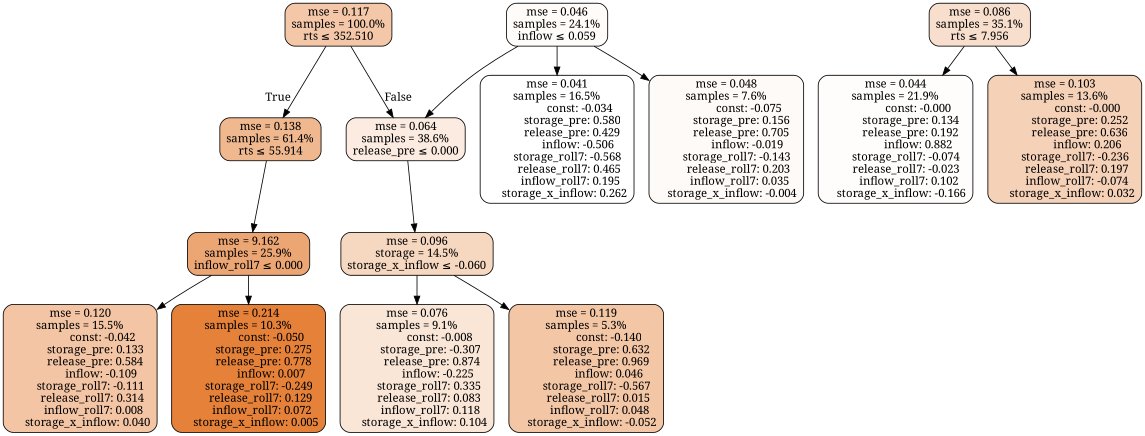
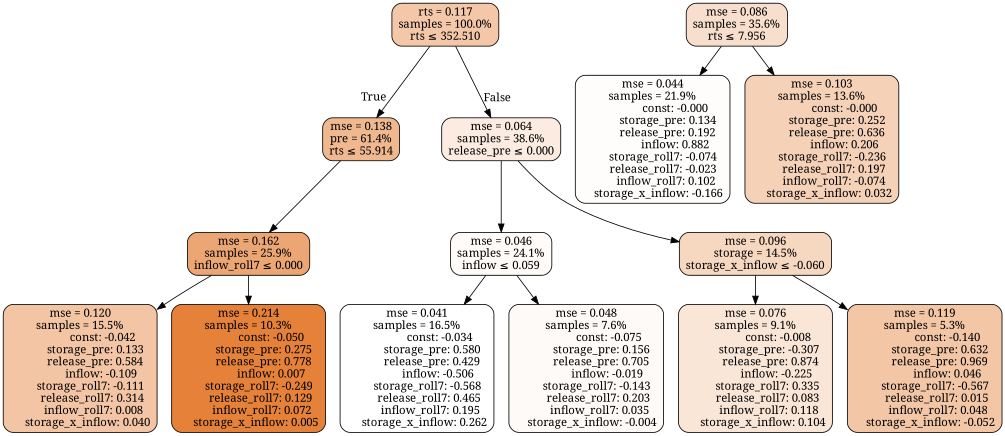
node "mse = 0.117 samples = 100.0% rts ≤ 352.510": label "mse = 0.117 samples = 100.0% rts ≤ 352.510" -> "rts = 0.117 samples = 100.0% rts ≤ 352.510"
node "mse = 0.086 samples = 35.1% rts ≤ 7.956": label "mse = 0.086 samples = 35.1% rts ≤ 7.956" -> "mse = 0.086 samples = 35.6% rts ≤ 7.956"
edge "mse = 0.046 samples = 24.1% inflow ≤ 0.059" -> "mse = 0.064 samples = 38.6% release_pre ≤ 0.000": reversed
node "mse = 0.138 samples = 61.4% rts ≤ 55.914": label "mse = 0.138 samples = 61.4% rts ≤ 55.914" -> "mse = 0.138 pre = 61.4% rts ≤ 55.914"
node "mse = 9.162 samples = 25.9% inflow_roll7 ≤ 0.000": label "mse = 9.162 samples = 25.9% inflow_roll7 ≤ 0.000" -> "mse = 0.162 samples = 25.9% inflow_roll7 ≤ 0.000"
